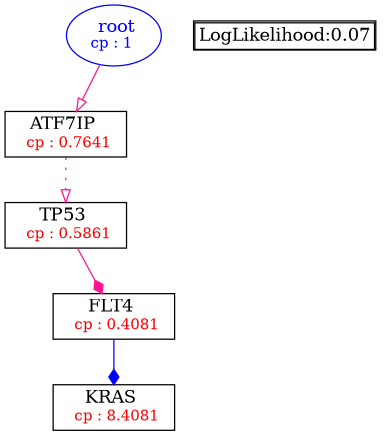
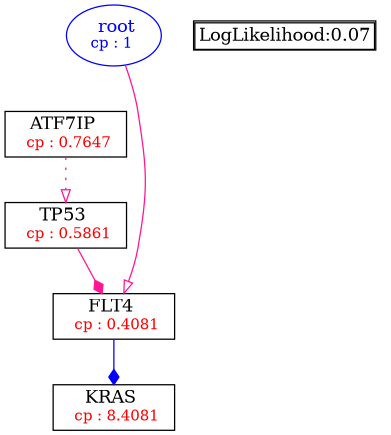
edge "root" -> "ATF7IP": now "root" -> "FLT4"
node "ATF7IP": text "cp : 0.7641" -> "cp : 0.7647"
